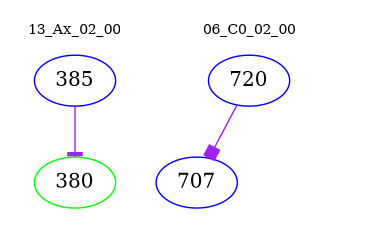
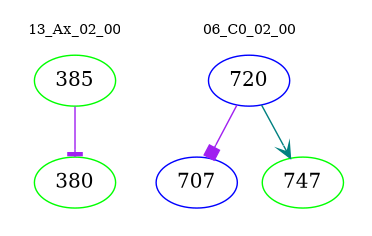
node "385": color blue -> green
node "747": added
